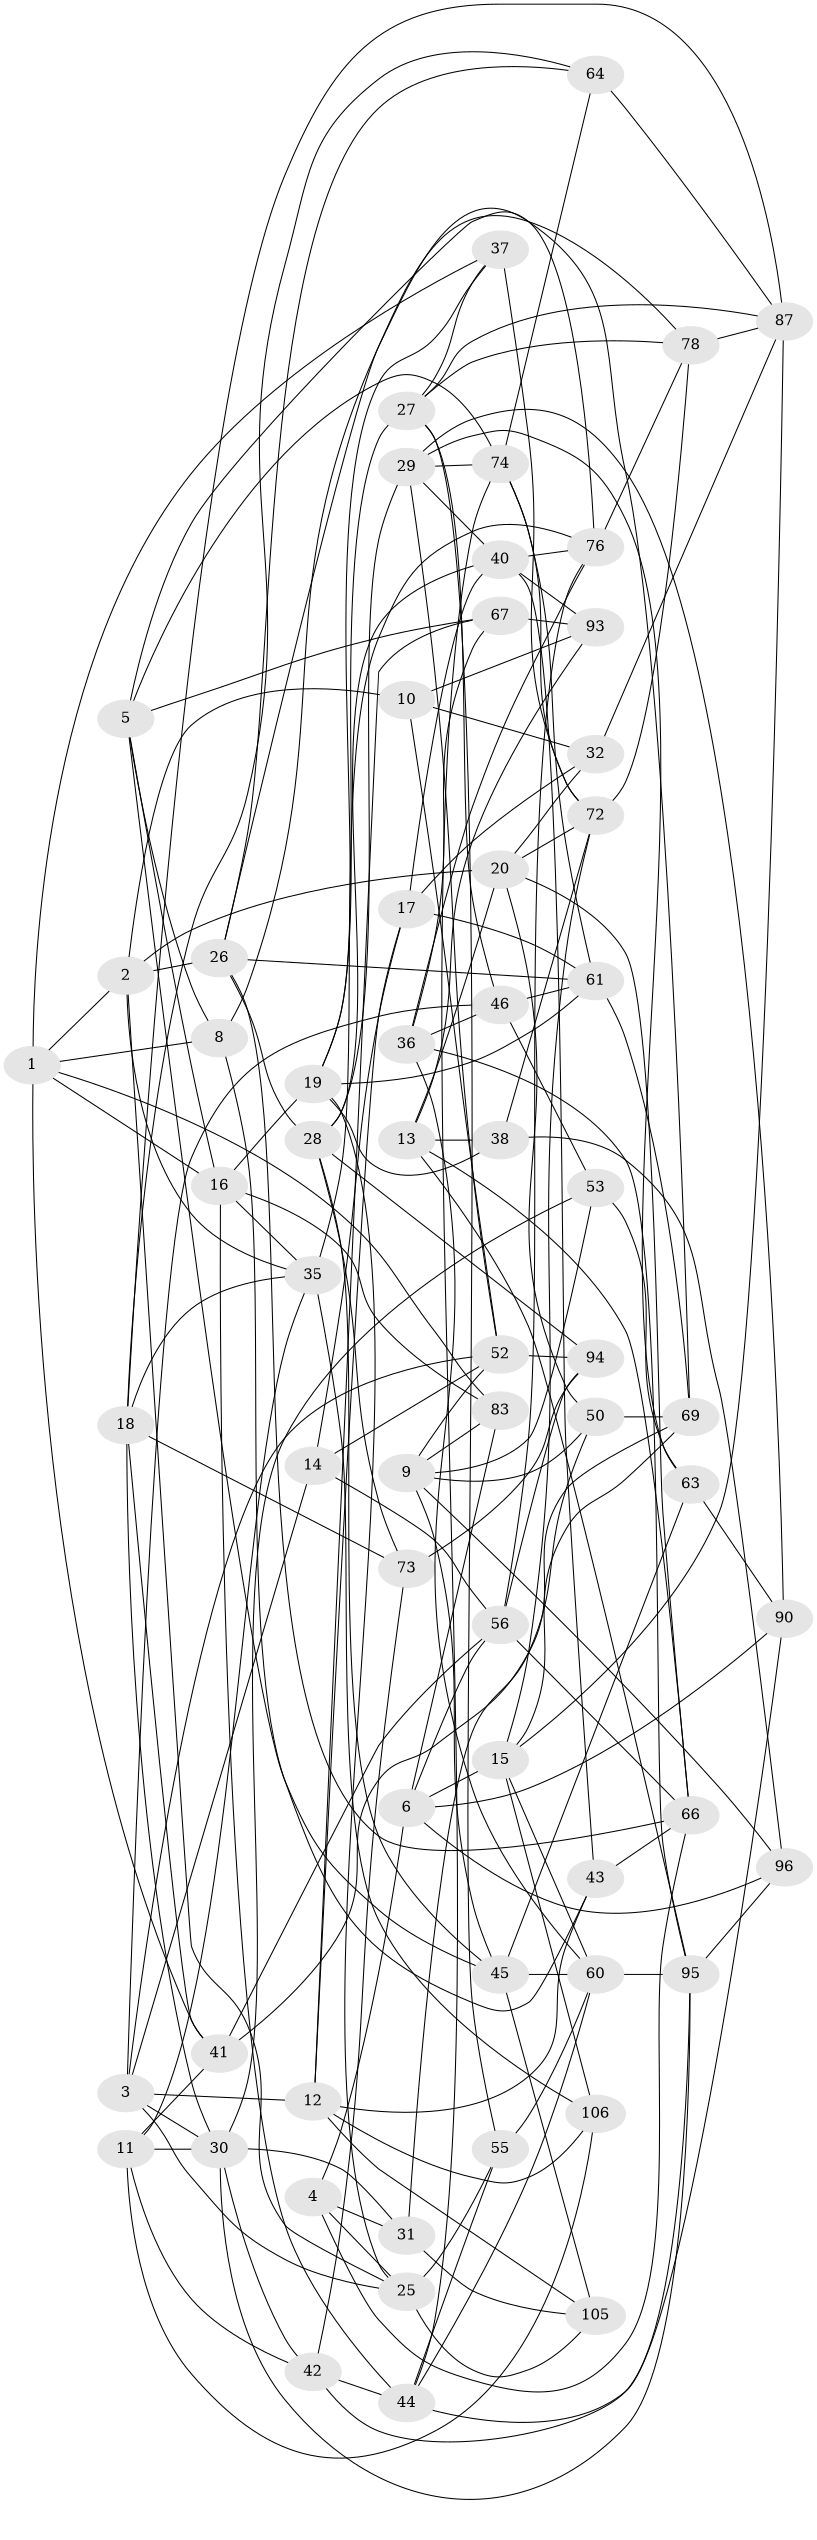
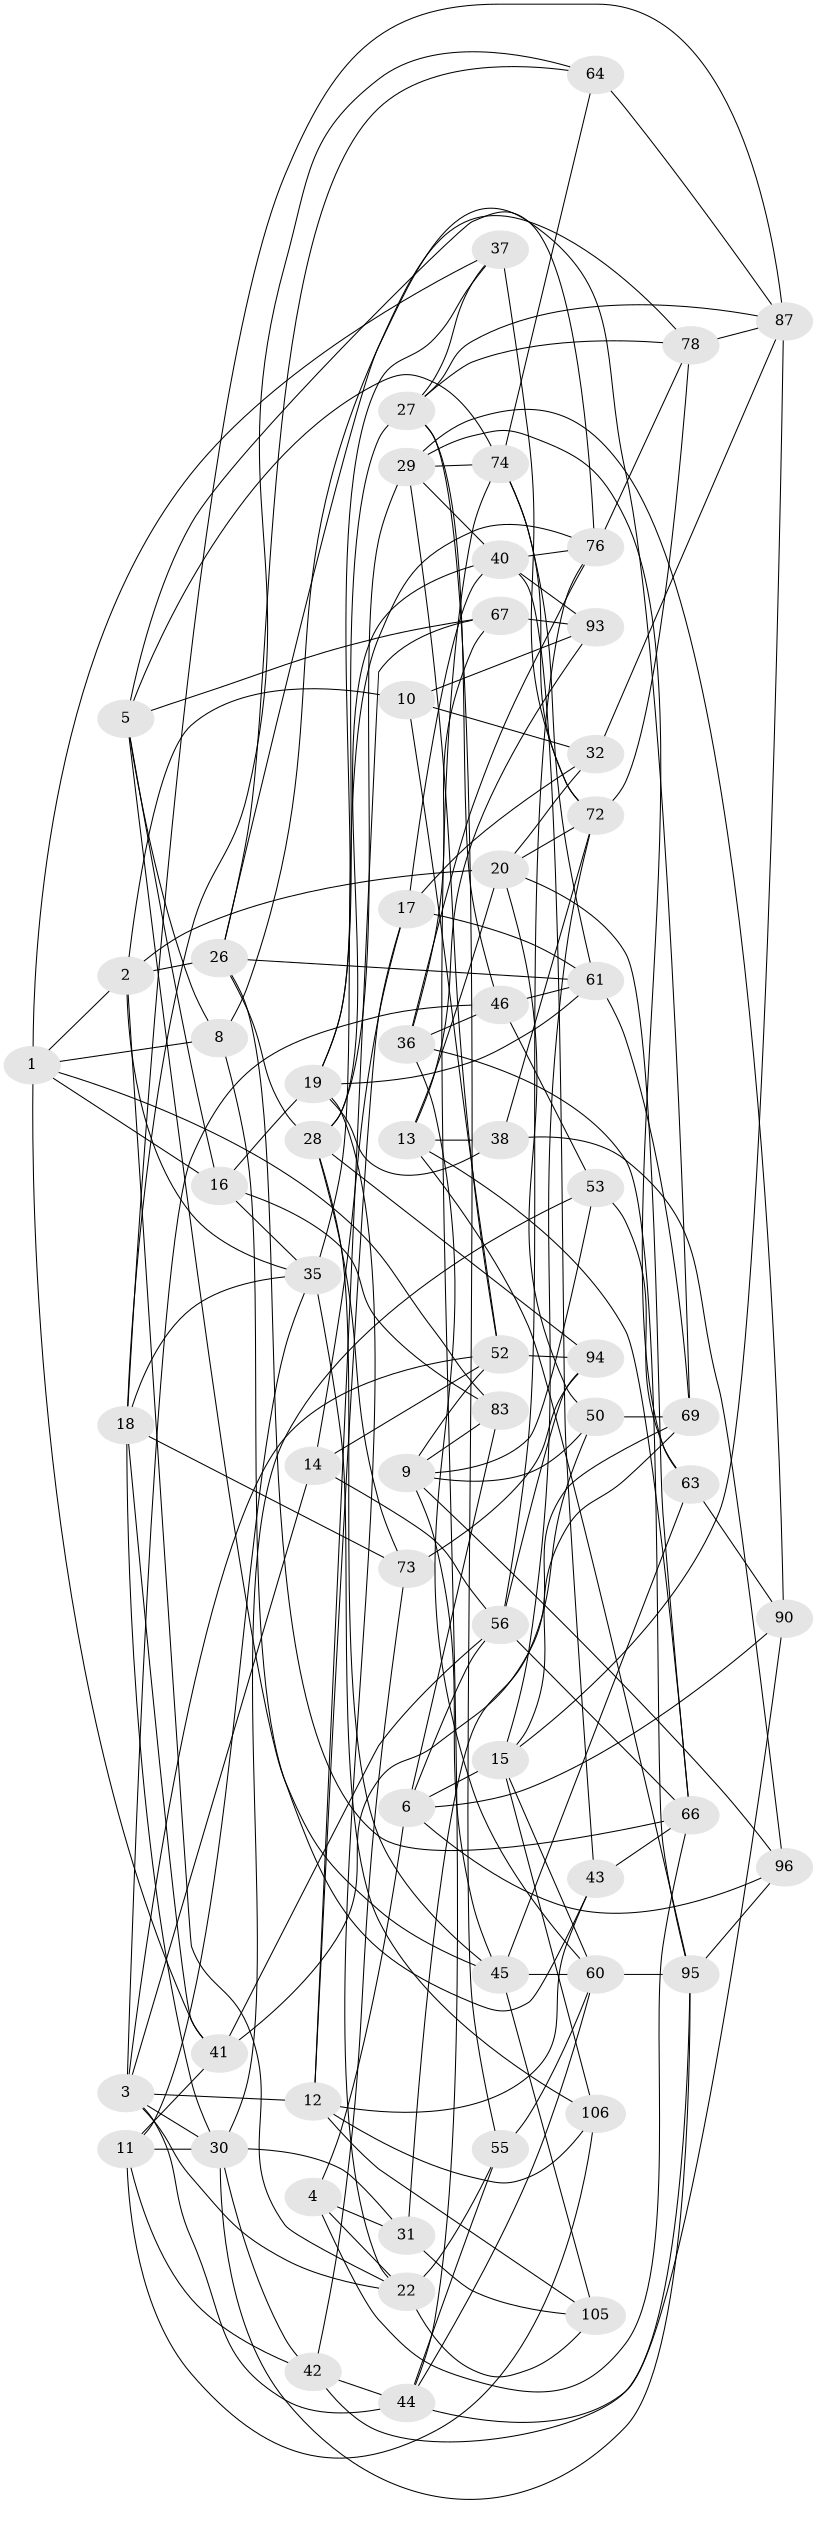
edge "16" -- "44": now "3" -- "44"
node "25": label "25" -> "22"
